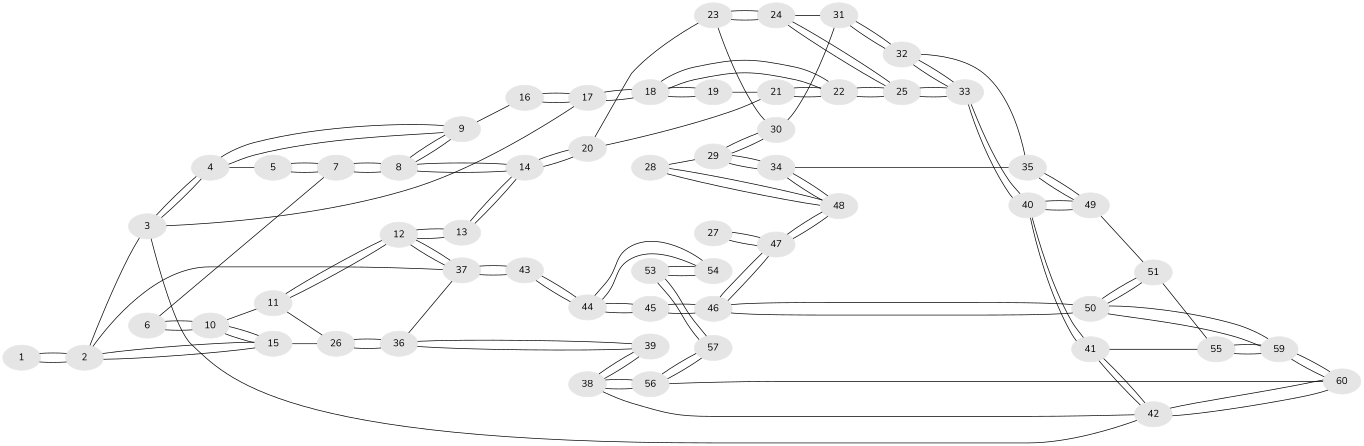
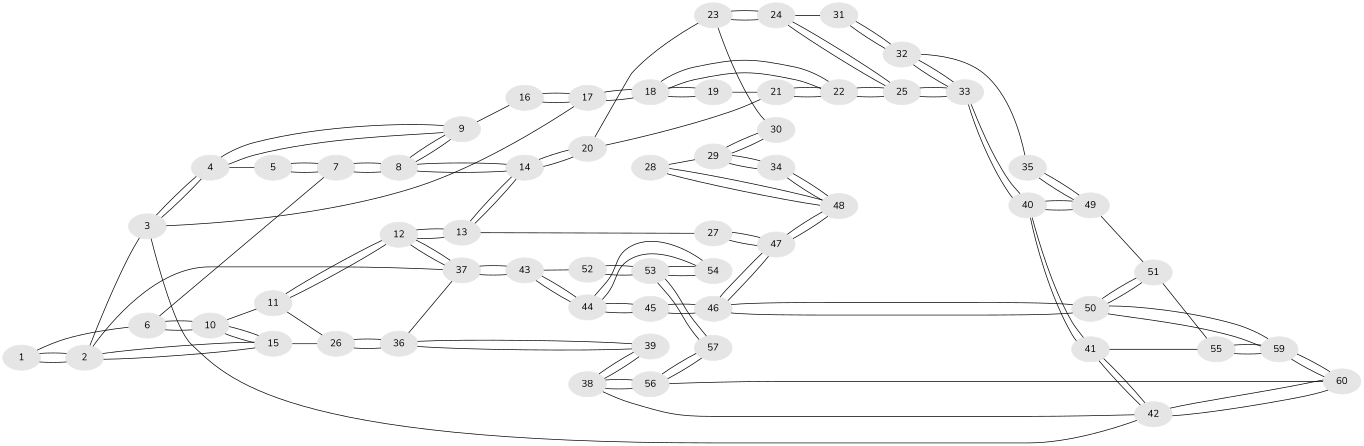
edge "31" -- "30": removed
edge "34" -- "35": removed
edge "13" -- "27": added
node "52": added
edge "6" -- "1": added
